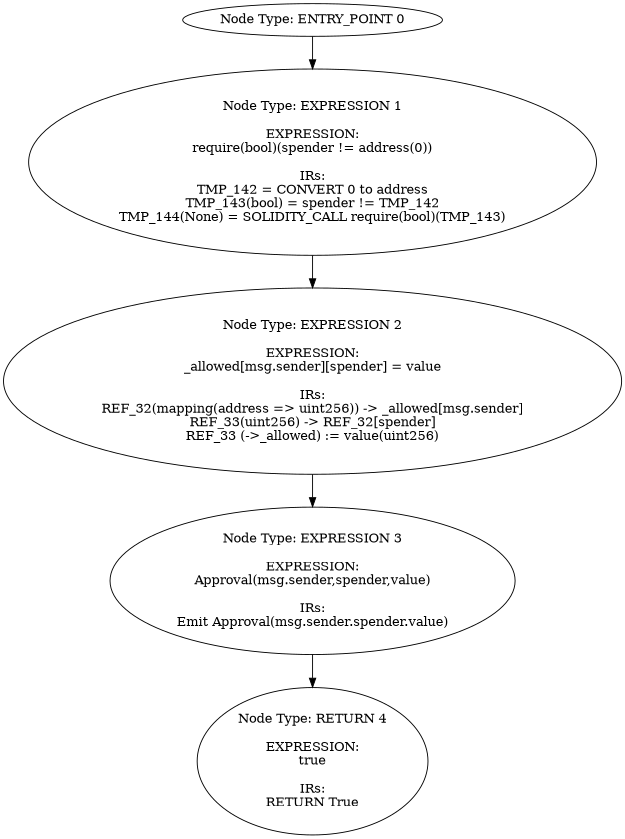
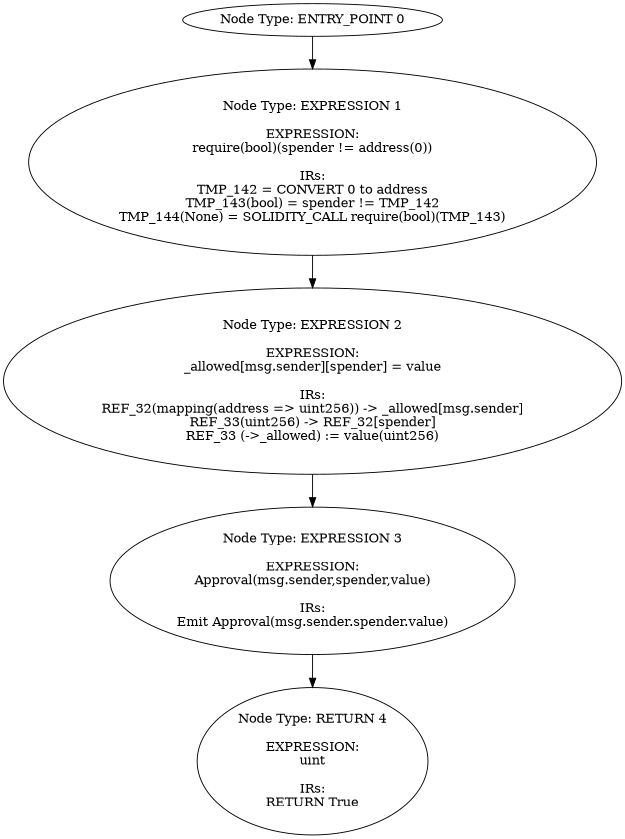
node "Node Type: RETURN 4 EXPRESSION: true IRs: RETURN True": label "Node Type: RETURN 4 EXPRESSION: true IRs: RETURN True" -> "Node Type: RETURN 4 EXPRESSION: uint IRs: RETURN True"
